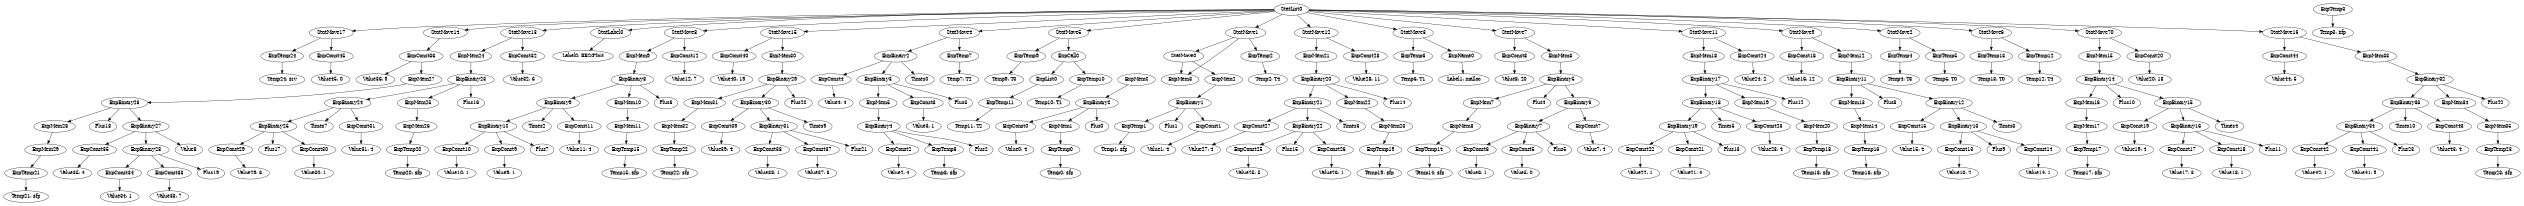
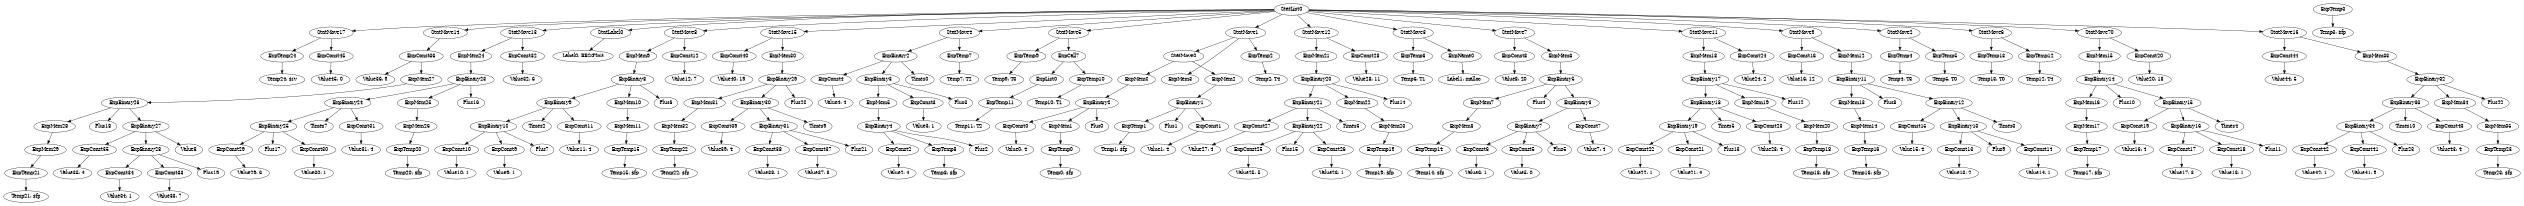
node "ExpCall0": label "ExpCall0" -> "ExpCall7"
edge "StatMove0" -> "ExpMem3": now "StatMove0" -> "ExpMem0"
node "Value19: 4": label "Value19: 4" -> "Value16: 4"
